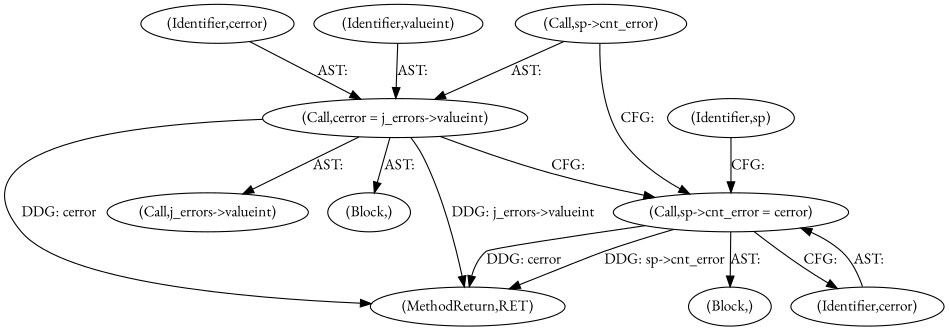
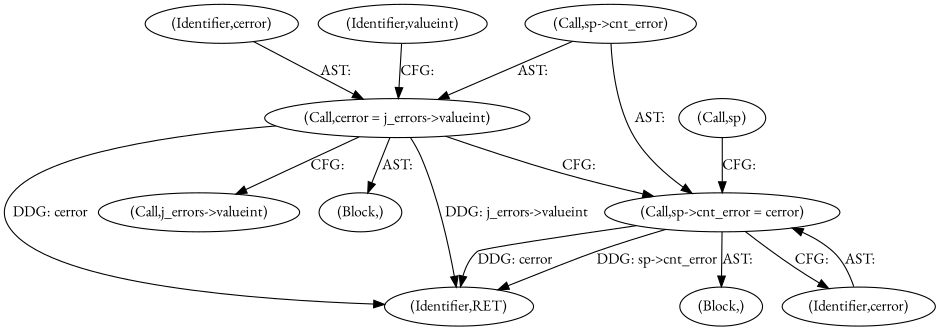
edge "(Identifier,valueint)" -> "(Call,cerror = j_errors->valueint)": label "AST: " -> "CFG: "
edge "(Call,sp->cnt_error)" -> "(Call,sp->cnt_error = cerror)": label "CFG: " -> "AST: "
node "(Identifier,sp)": label "(Identifier,sp)" -> "(Call,sp)"
edge "(Call,cerror = j_errors->valueint)" -> "(Call,j_errors->valueint)": label "AST: " -> "CFG: "
node "(MethodReturn,RET)": label "(MethodReturn,RET)" -> "(Identifier,RET)"
